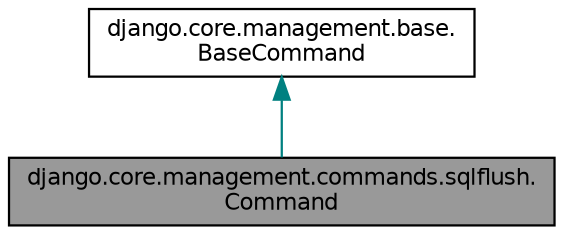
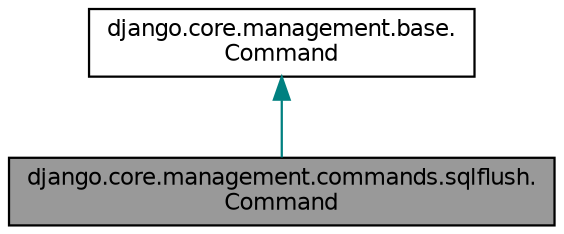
node "django.core.management.base. BaseCommand": label "django.core.management.base. BaseCommand" -> "django.core.management.base. Command"
